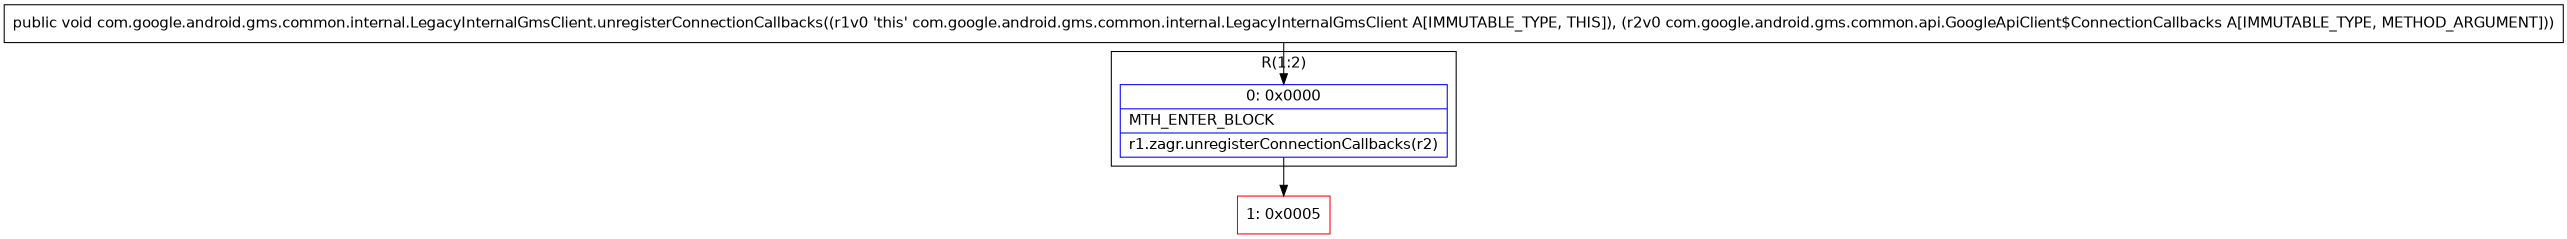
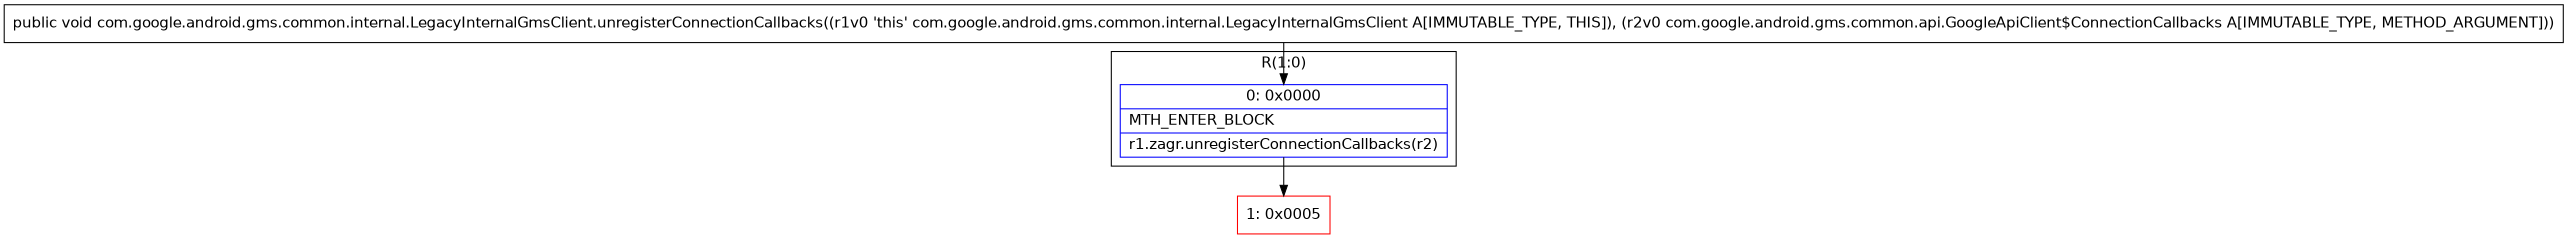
cluster "R(1:2)": label "R(1:2)" -> "R(1:0)"
